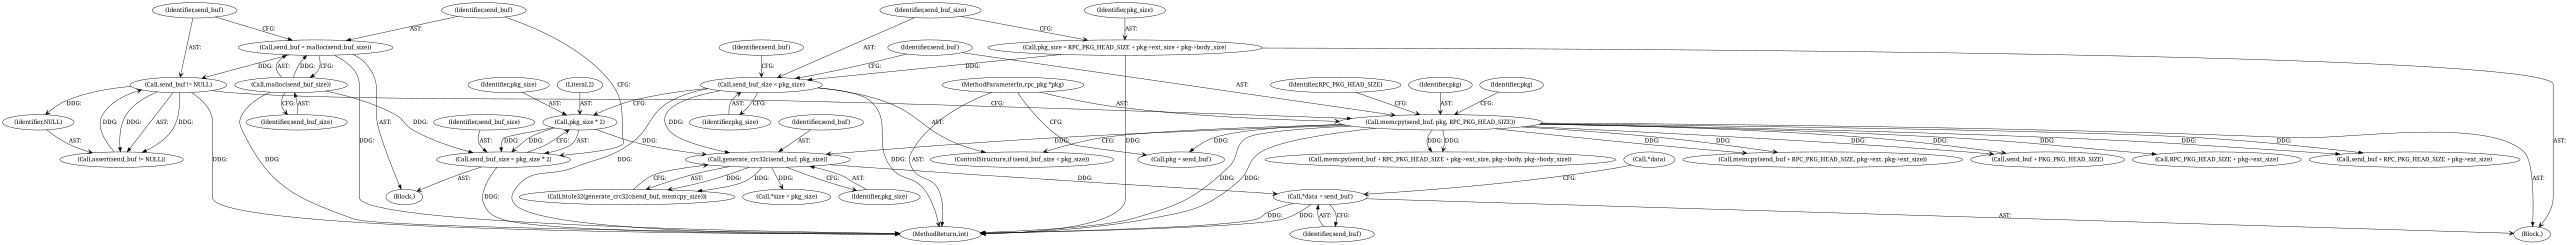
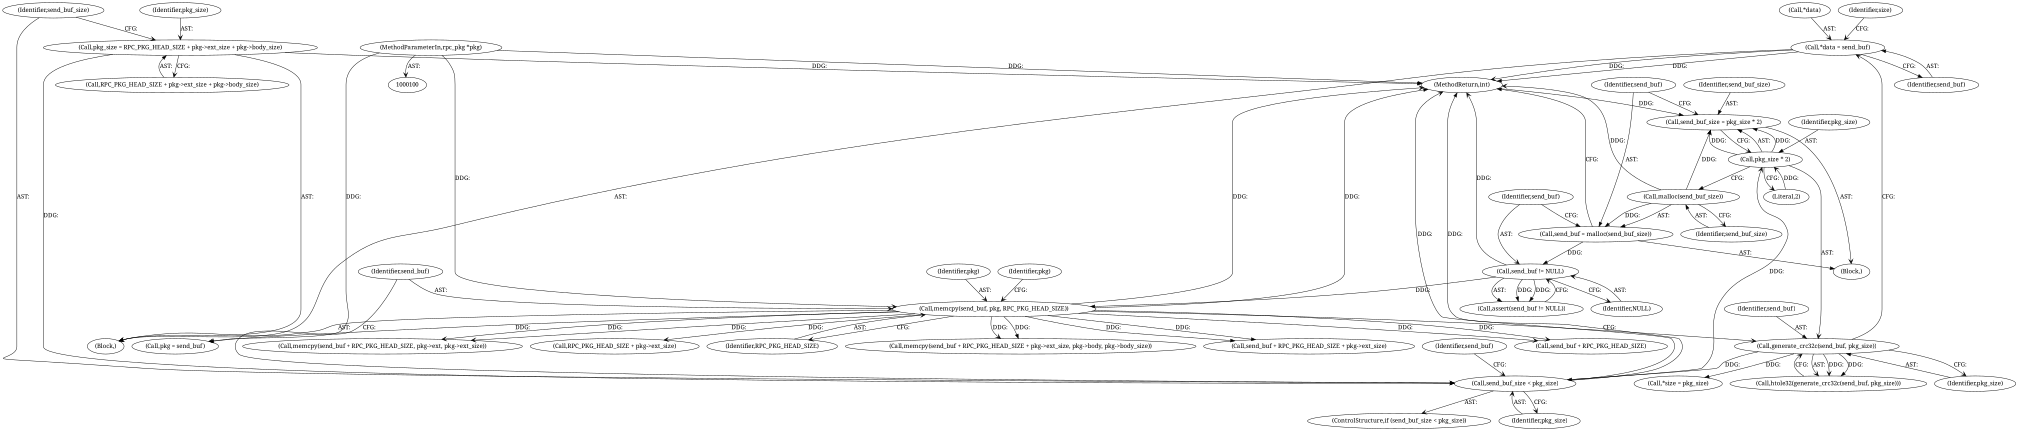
node "(Identifier,size)": added
edge "(Call,send_buf = malloc(send_buf_size))" -> "(Call,send_buf != NULL)": arrowhead vee -> normal
edge "(Call,send_buf = malloc(send_buf_size))" -> "(Call,malloc(send_buf_size))": now "(Call,pkg_size * 2)" -> "(Call,malloc(send_buf_size))"
node "(Call,RPC_PKG_HEAD_SIZE + pkg->ext_size + pkg->body_size)": added
node "1000100": added
edge "(Call,send_buf != NULL)" -> "(Identifier,NULL)": label "DDG: " -> "CFG: "
edge "(Literal,2)" -> "(Call,pkg_size * 2)": label "AST: " -> "DDG: "
edge "(Call,send_buf_size < pkg_size)" -> "(Call,pkg_size * 2)": label "CFG: " -> "DDG: "
edge "(Call,send_buf != NULL)" -> "(Call,memcpy(send_buf, pkg, RPC_PKG_HEAD_SIZE))": label "CFG: " -> "DDG: "
edge "(MethodParameterIn,rpc_pkg *pkg)" -> "(Call,memcpy(send_buf, pkg, RPC_PKG_HEAD_SIZE))": label "AST: " -> "DDG: "
edge "(Identifier,RPC_PKG_HEAD_SIZE)" -> "(Call,memcpy(send_buf, pkg, RPC_PKG_HEAD_SIZE))": label "CFG: " -> "AST: "
edge "(Call,send_buf_size < pkg_size)" -> "(ControlStructure,if (send_buf_size < pkg_size))": arrowhead normal -> vee
edge "(Call,assert(send_buf != NULL))" -> "(Call,send_buf != NULL)": label "DDG: " -> "CFG: "
edge "(MethodParameterIn,rpc_pkg *pkg)" -> "(Call,pkg = send_buf)": label "CFG: " -> "DDG: "
edge "(Call,send_buf_size < pkg_size)" -> "(Call,generate_crc32c(send_buf, pkg_size))": reversed
edge "(Call,memcpy(send_buf, pkg, RPC_PKG_HEAD_SIZE))" -> "(ControlStructure,if (send_buf_size < pkg_size))": now "(Call,memcpy(send_buf, pkg, RPC_PKG_HEAD_SIZE))" -> "(Identifier,RPC_PKG_HEAD_SIZE)"
edge "(Call,memcpy(send_buf, pkg, RPC_PKG_HEAD_SIZE))" -> "(Call,RPC_PKG_HEAD_SIZE + pkg->ext_size)": arrowhead normal -> vee
edge "(Call,send_buf = malloc(send_buf_size))" -> "(MethodReturn,int)": label "DDG: " -> "CFG: "
edge "(Call,pkg_size * 2)" -> "(Call,generate_crc32c(send_buf, pkg_size))": label "DDG: " -> "AST: "
edge "(Call,memcpy(send_buf, pkg, RPC_PKG_HEAD_SIZE))" -> "(Call,generate_crc32c(send_buf, pkg_size))": label "DDG: " -> "CFG: "
edge "(Identifier,NULL)" -> "(Call,assert(send_buf != NULL))": now "(Identifier,NULL)" -> "(Call,send_buf != NULL)"
edge "(MethodParameterIn,rpc_pkg *pkg)" -> "(MethodReturn,int)": label "AST: " -> "DDG: "
node "(Call,send_buf + PKG_PKG_HEAD_SIZE)": label "(Call,send_buf + PKG_PKG_HEAD_SIZE)" -> "(Call,send_buf + RPC_PKG_HEAD_SIZE)"
edge "(Call,generate_crc32c(send_buf, pkg_size))" -> "(Call,*size = pkg_size)": arrowhead vee -> normal
edge "(Call,generate_crc32c(send_buf, pkg_size))" -> "(Call,*data = send_buf)": label "DDG: " -> "CFG: "
edge "(Call,*data)" -> "(Call,*data = send_buf)": label "CFG: " -> "AST: "
edge "(Call,pkg_size * 2)" -> "(Literal,2)": added, label "CFG:"
node "(Call,htole32(generate_crc32c(send_buf, memcpy_size)))": label "(Call,htole32(generate_crc32c(send_buf, memcpy_size)))" -> "(Call,htole32(generate_crc32c(send_buf, pkg_size)))"
edge "(Call,send_buf_size = pkg_size * 2)" -> "(MethodReturn,int)": reversed
